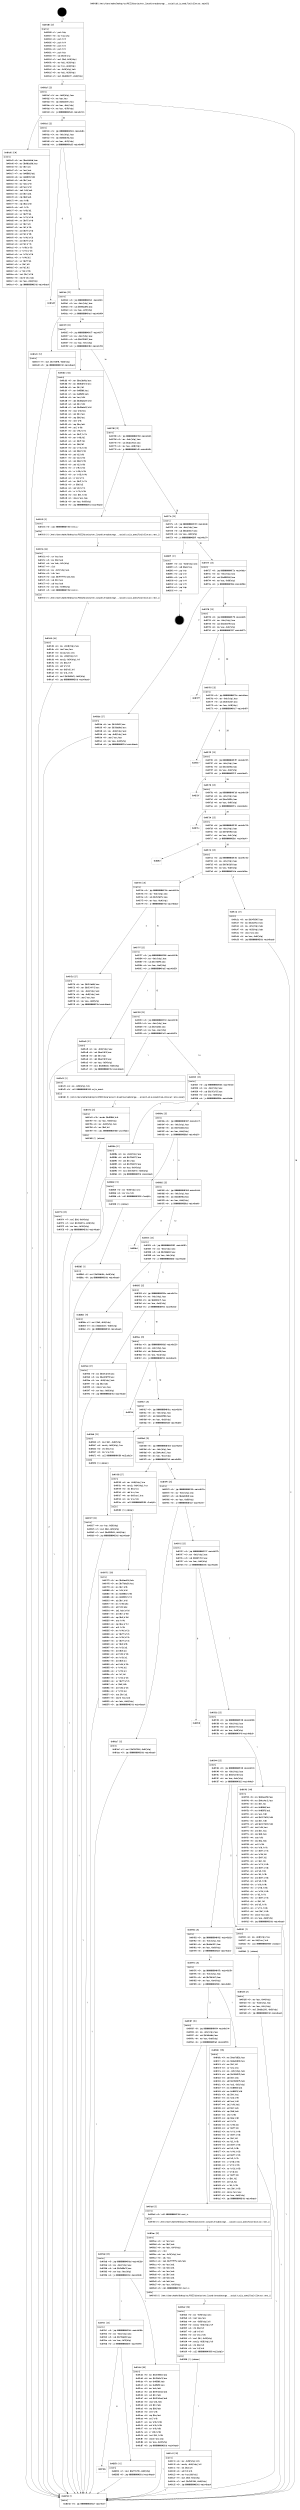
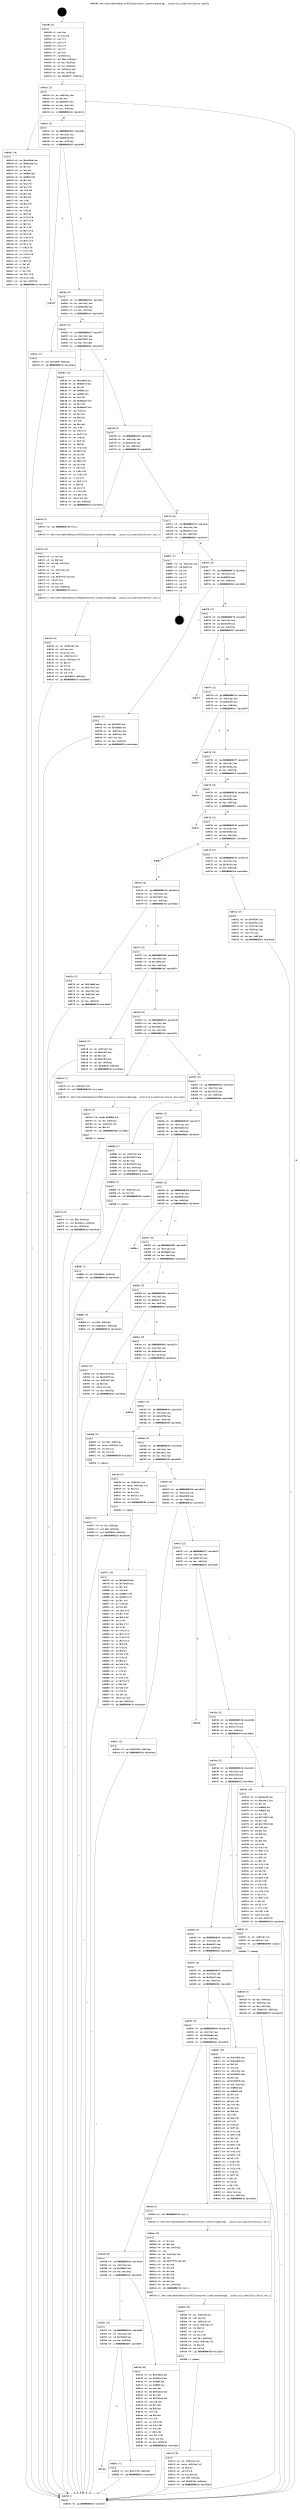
edge "0x4017cd [25]" -> "0x4017e6 [25]": now "0x4020c1" -> "0x4017e6 [25]"
edge "0x40192b [25]" -> "0x401944 [25]": added, label "6"
